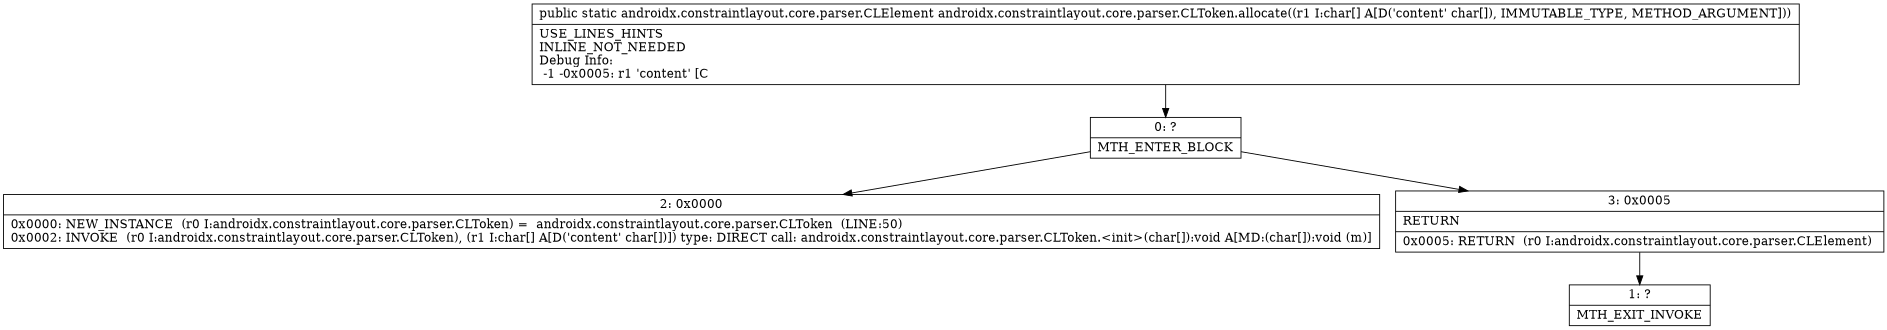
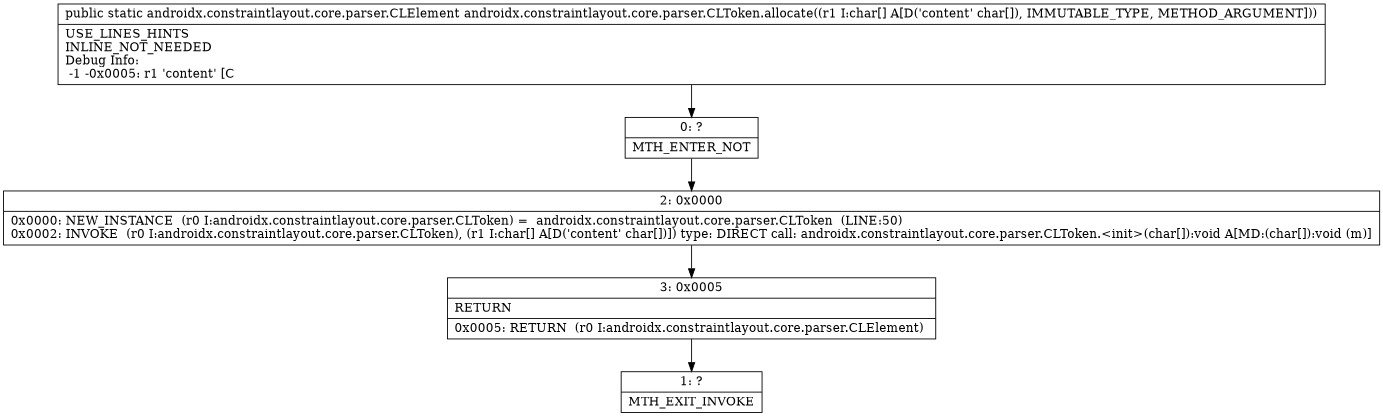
node "0: ?": text "MTH_ENTER_BLOCK" -> "MTH_ENTER_NOT"
edge "0: ?" -> "3: 0x0005": now "2: 0x0000" -> "3: 0x0005"
